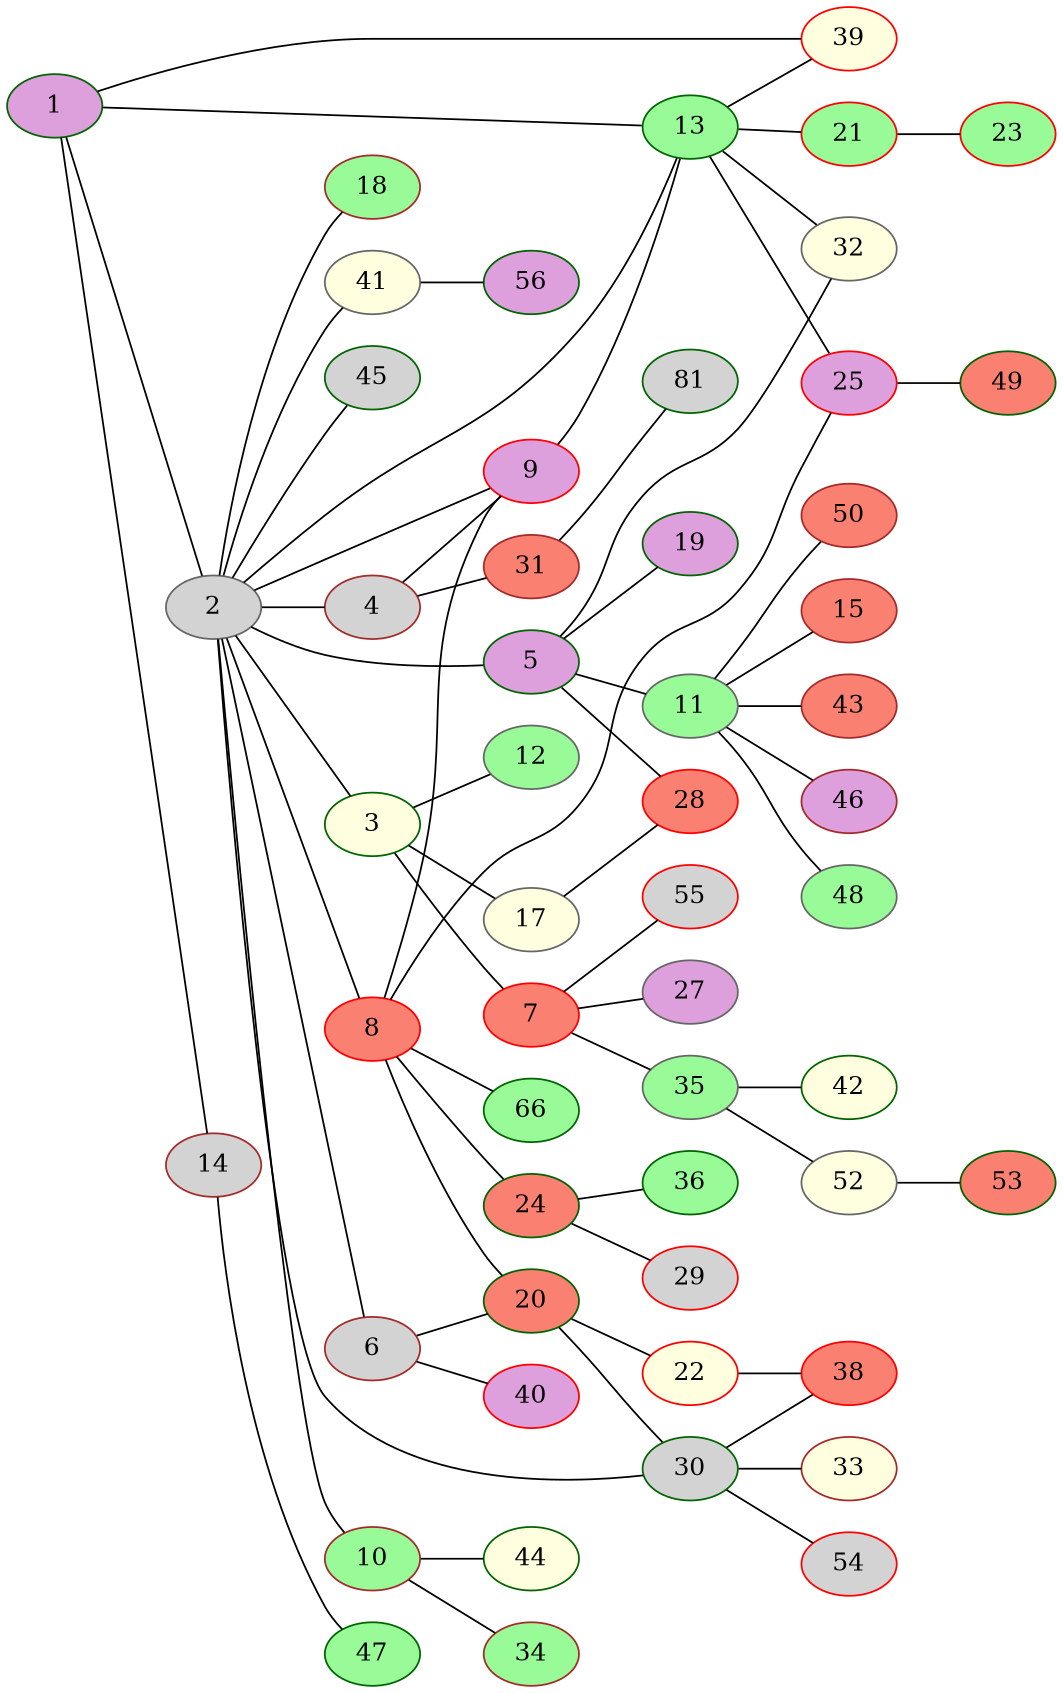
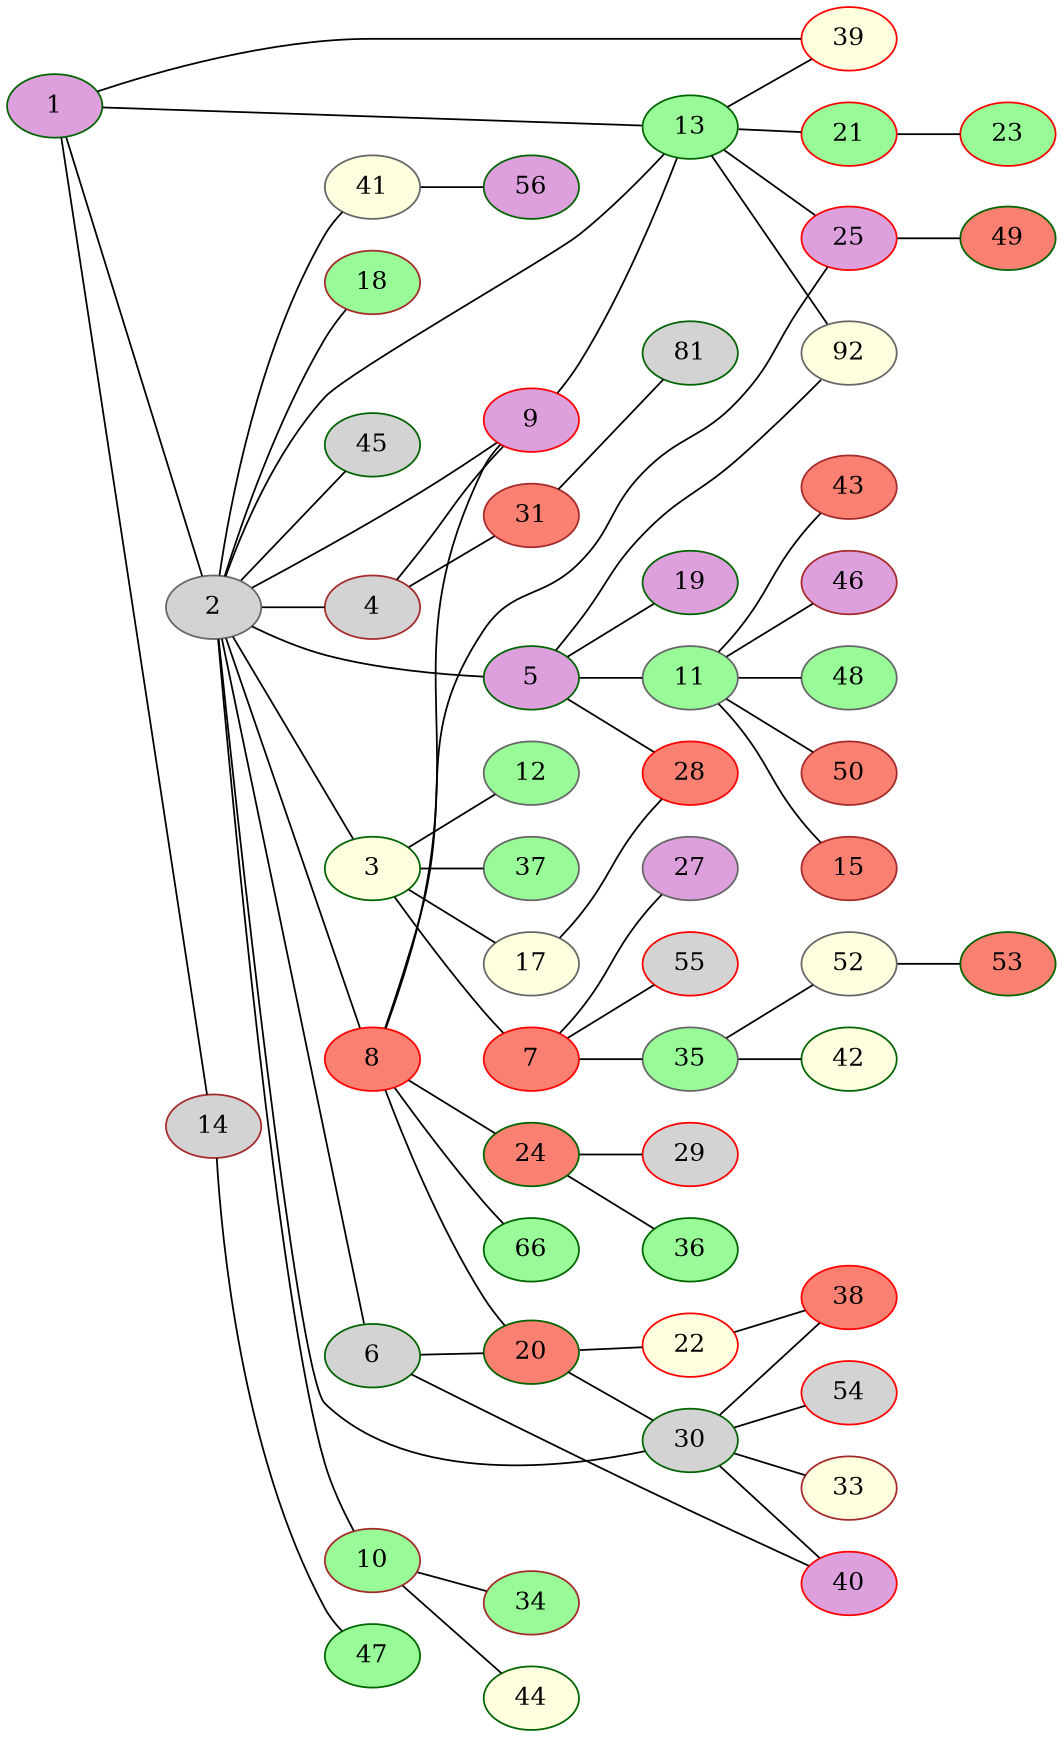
node "32": label "32" -> "92"
node "37": added
node "6": color brown -> darkgreen
edge "30" -- "40": added
